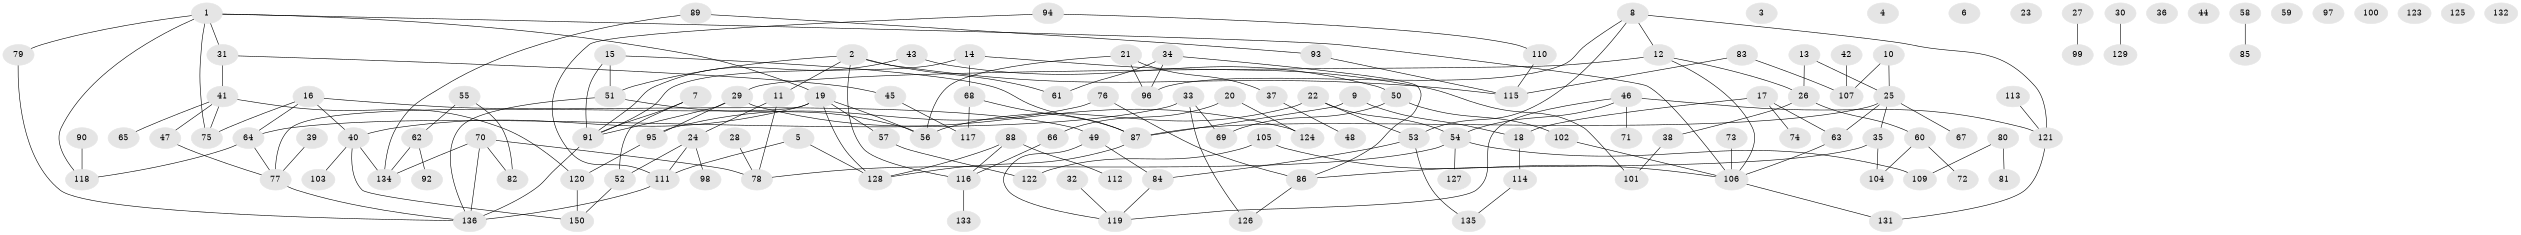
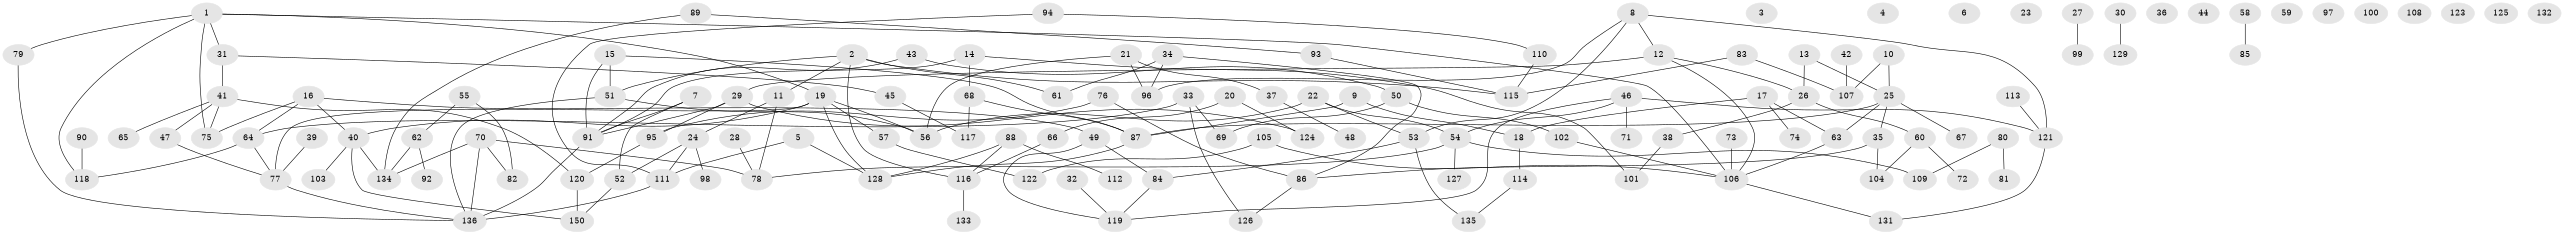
node "108": added
